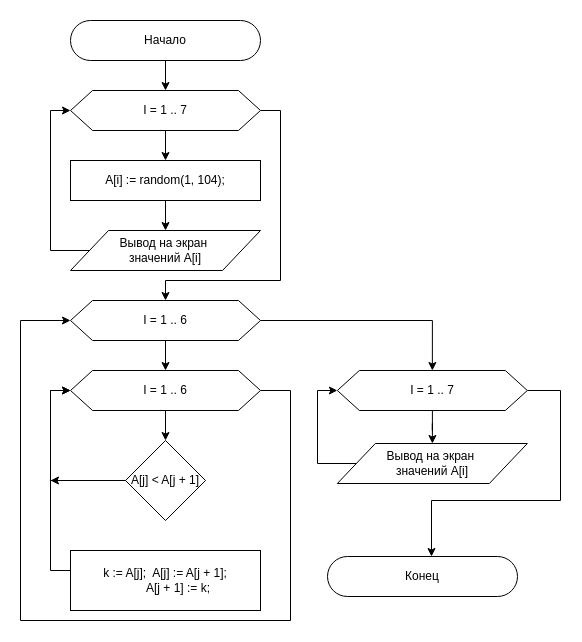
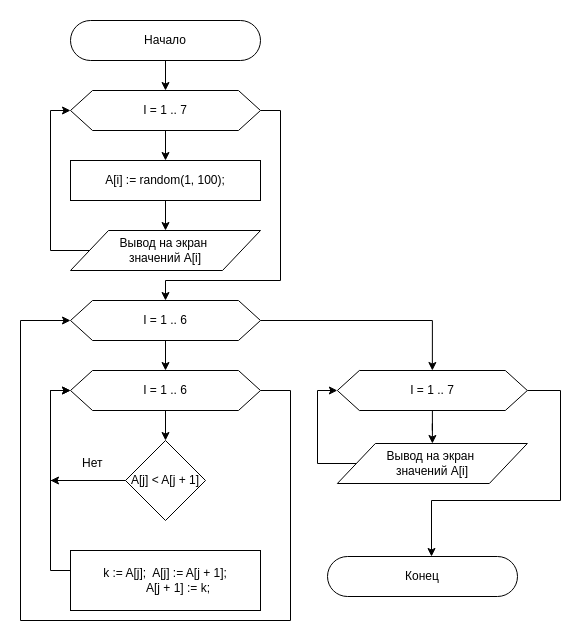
node "A[i] := random(1, 104);": label "A[i] := random(1, 104);" -> "A[i] := random(1, 100);"
node "Нет": added
